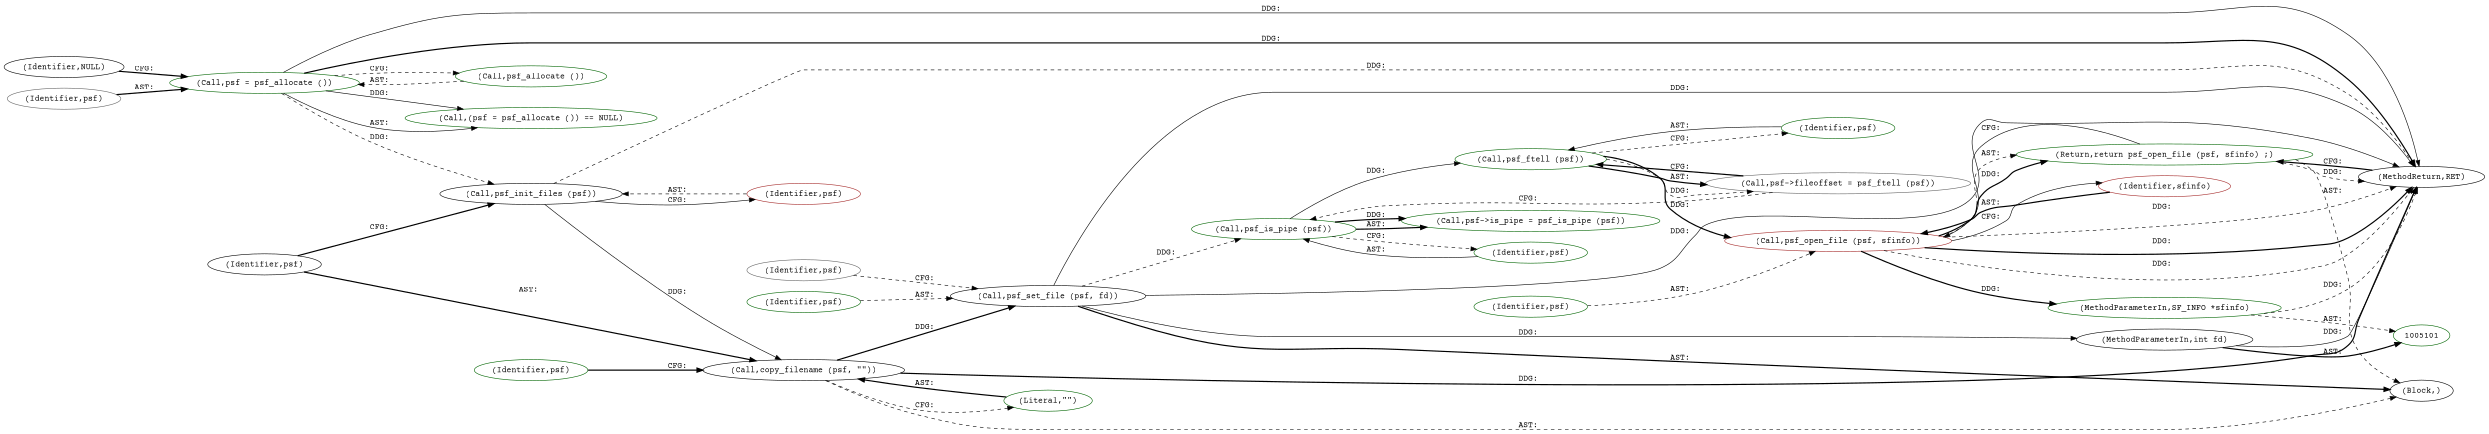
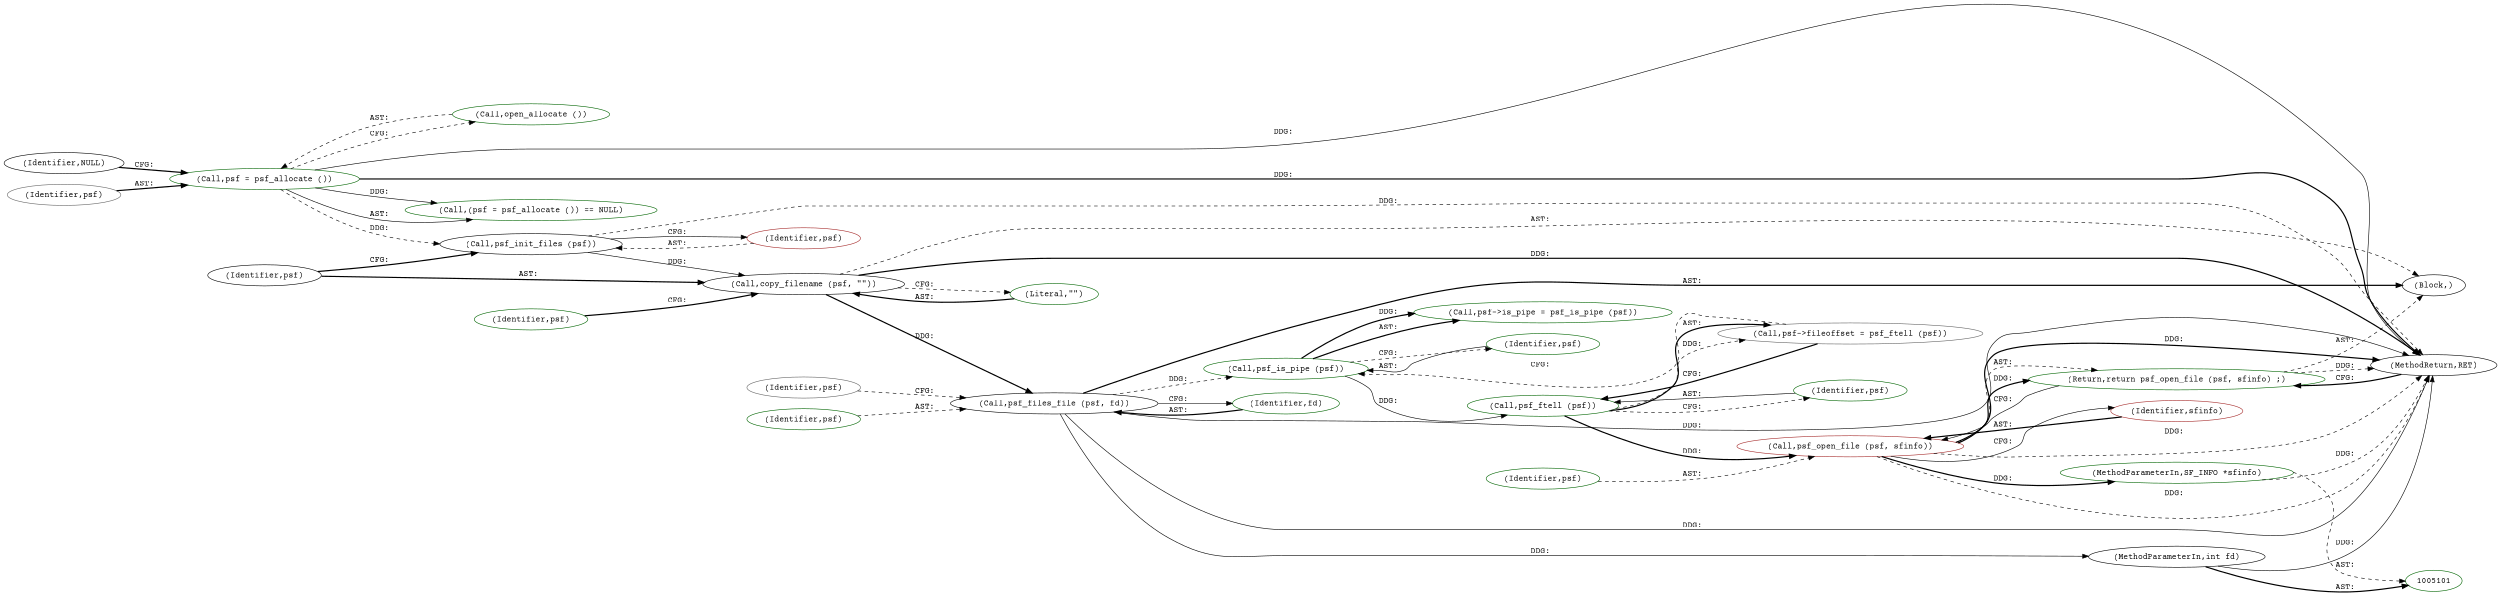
node "(Call,psf_allocate ())": label "(Call,psf_allocate ())" -> "(Call,open_allocate ())"
node "(Call,psf_set_file (psf, fd))": label "(Call,psf_set_file (psf, fd))" -> "(Call,psf_files_file (psf, fd))"
node "(Identifier,fd)": added
